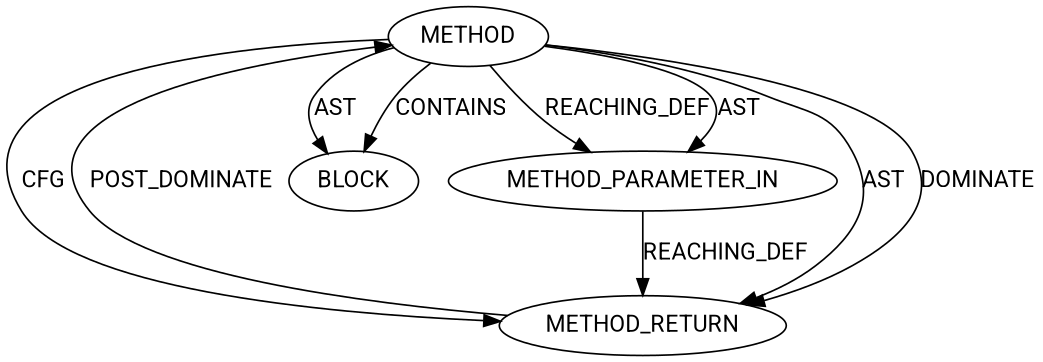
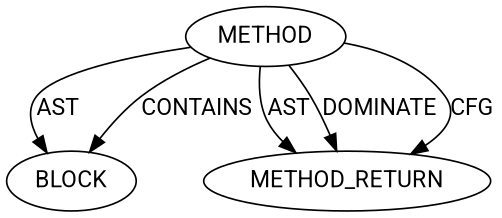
node "METHOD_PARAMETER_IN": removed
edge "METHOD_RETURN" -> "METHOD": removed, label "POST_DOMINATE"
